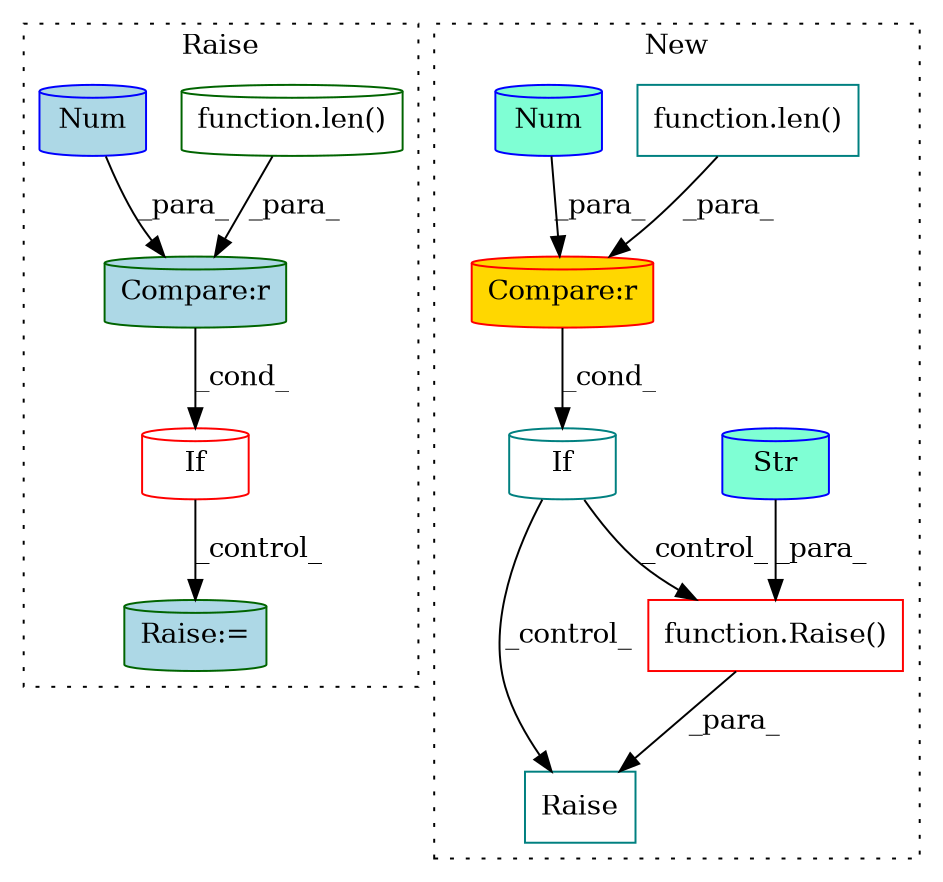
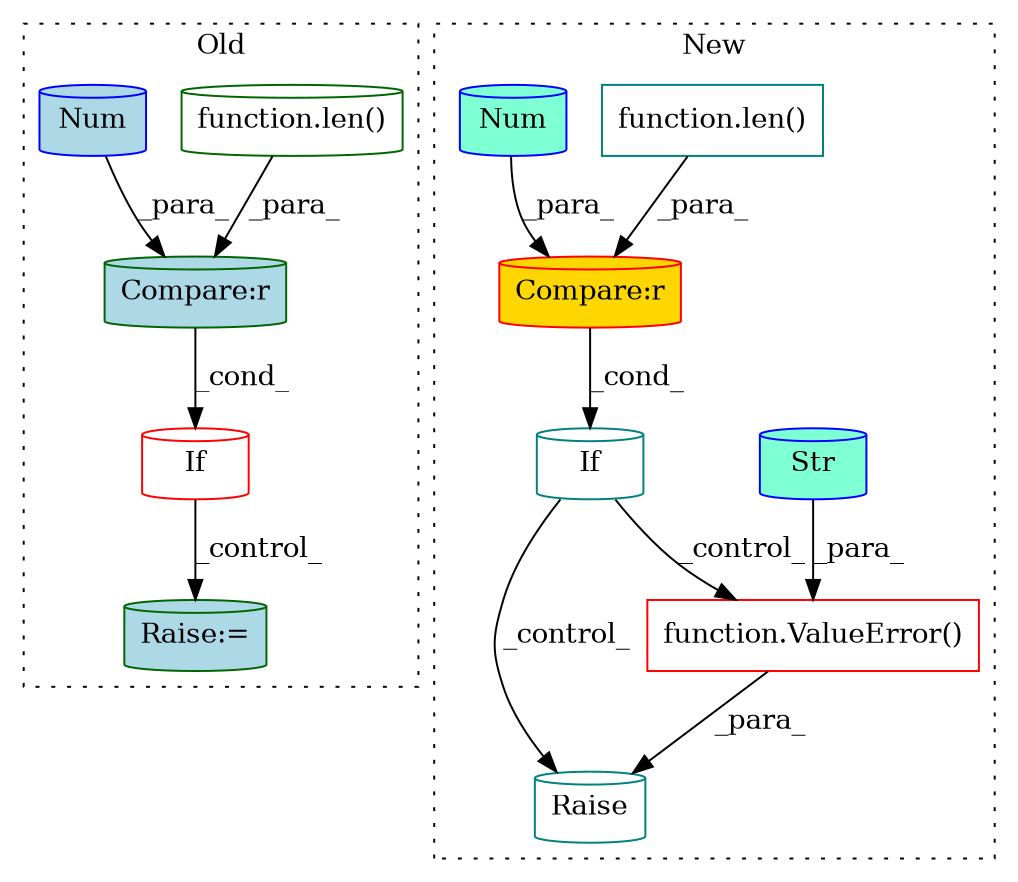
cluster "Raise": label "Raise" -> "Old"
node "function.Raise()": label "function.Raise()" -> "function.ValueError()"
node "Raise": shape box -> cylinder
